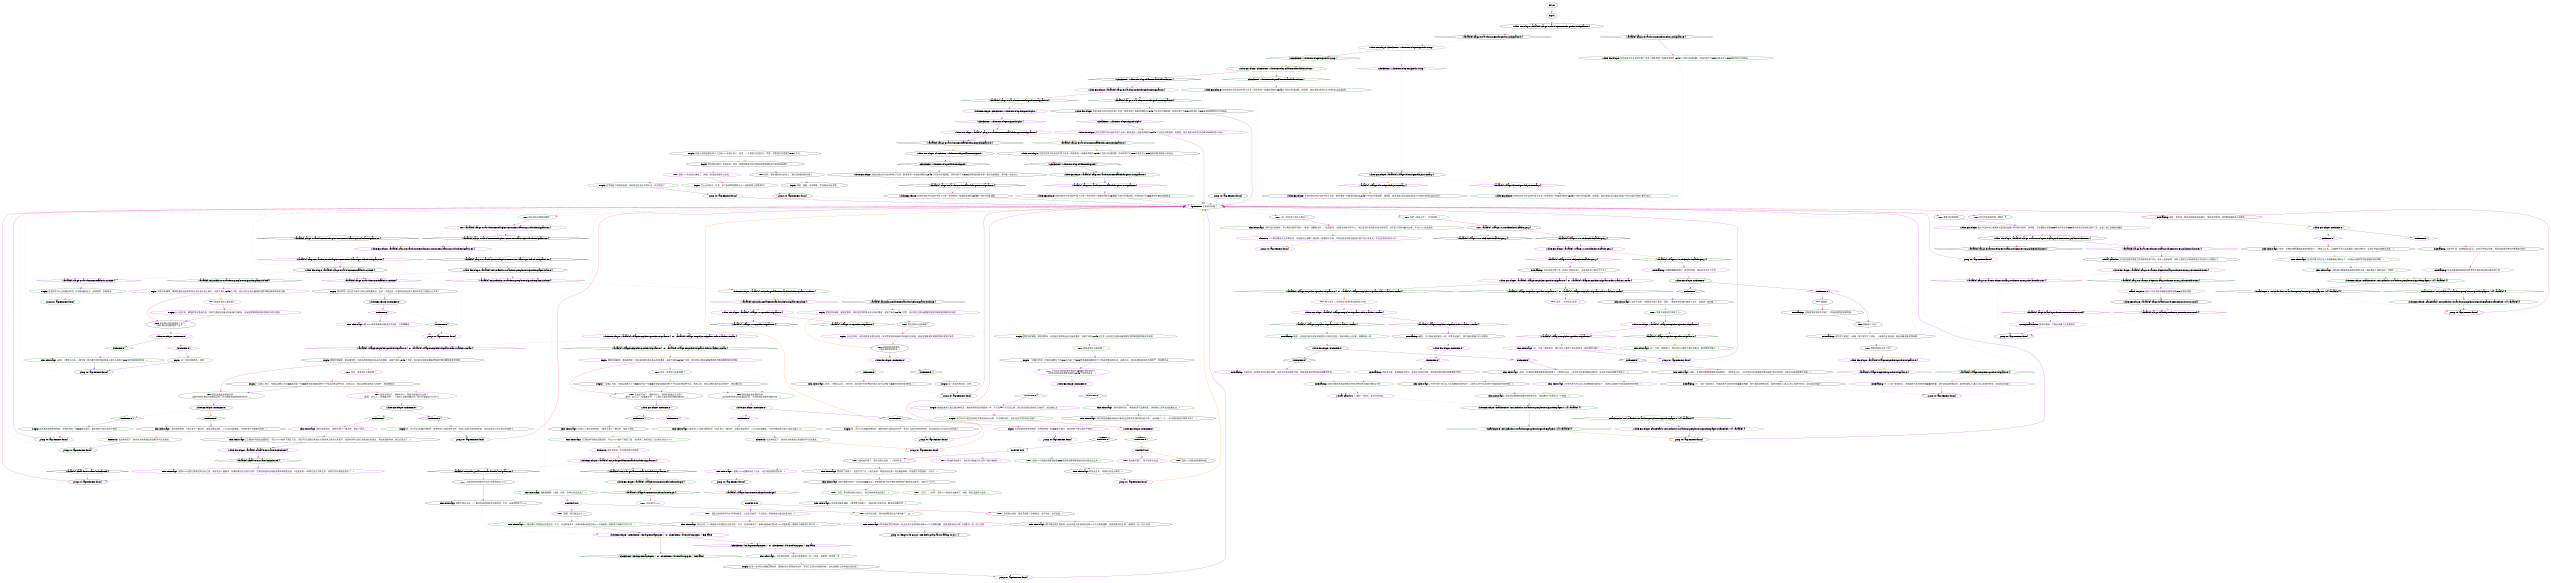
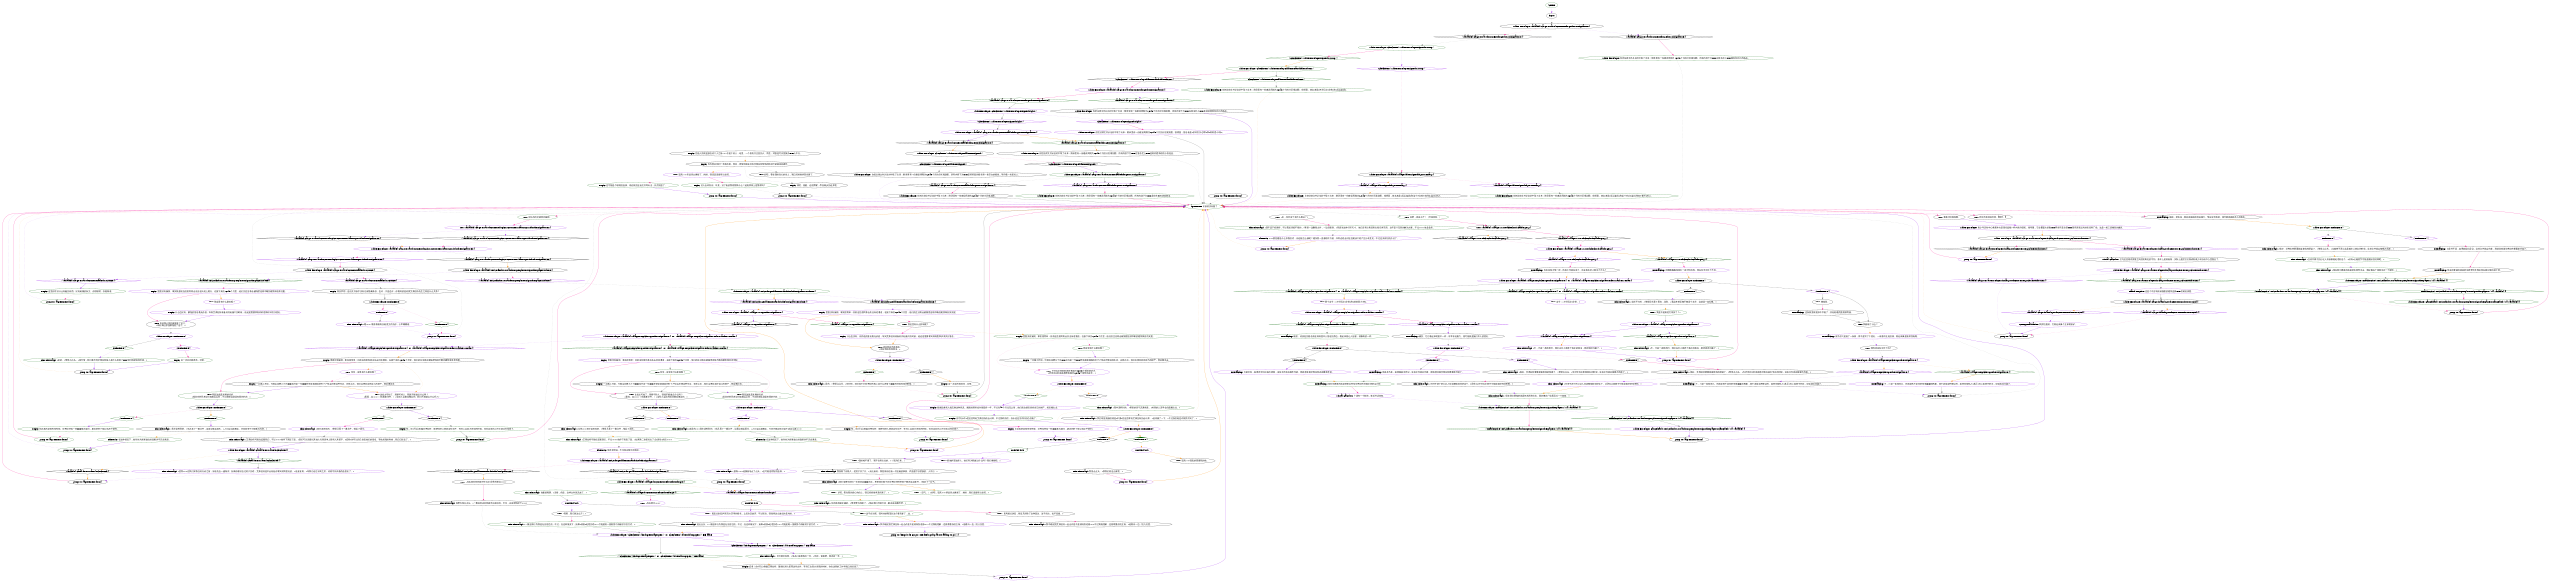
node "TASK": label "TASK" -> "START"
edge "You: 好吧，看在我的良心的份上，我已经准备承受伤害了。" -> "Logic: 好吧。很酷。还很荣耀。昂首阔步的走开吧。": now "Logic: 你当然会找到一支新武器，而且，希望你能在没有艾弗拉特帮助的情况下破获这起案件。" -> "Logic: 好吧。很酷。还很荣耀。昂首阔步的走开吧。"
edge "agreement 应该就没问题了" -> "You: “金，你对这个有什么看法？”": now "agreement 应该就没问题了" -> "Interfacing: 确实。老实说，看起来确实很有说服力。笔法近乎精湛。很可能就是她本人的签名。"
node "Interfacing: 现在你要做的就是把东西寄给艾弗拉特在德尔塔的会计师。": color purple -> black
node "Interfacing: 似乎你只是画了一条线，而不是写了个签名。一条微不足道的线。看起来像是痴呆症晚期。": color black -> purple
node "You: “该死……我真的需要我的枪——而且我想看看事情的走向到底会怎么样。”": removed
node "You: 我的枪不要了。我不会寄出去的。": removed
